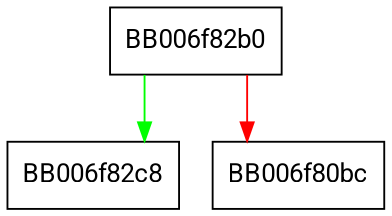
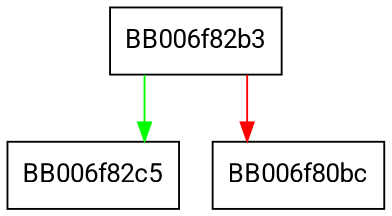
node "BB006f82b0": label "BB006f82b0" -> "BB006f82b3"
node "BB006f82c8": label "BB006f82c8" -> "BB006f82c5"
